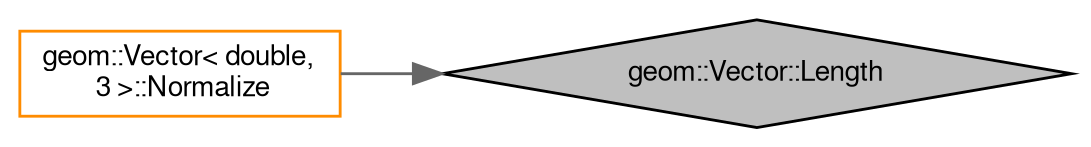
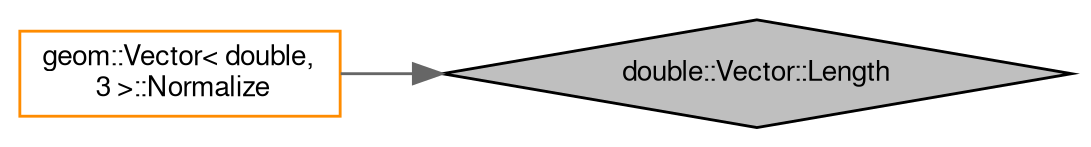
node "geom::Vector::Length": label "geom::Vector::Length" -> "double::Vector::Length"
